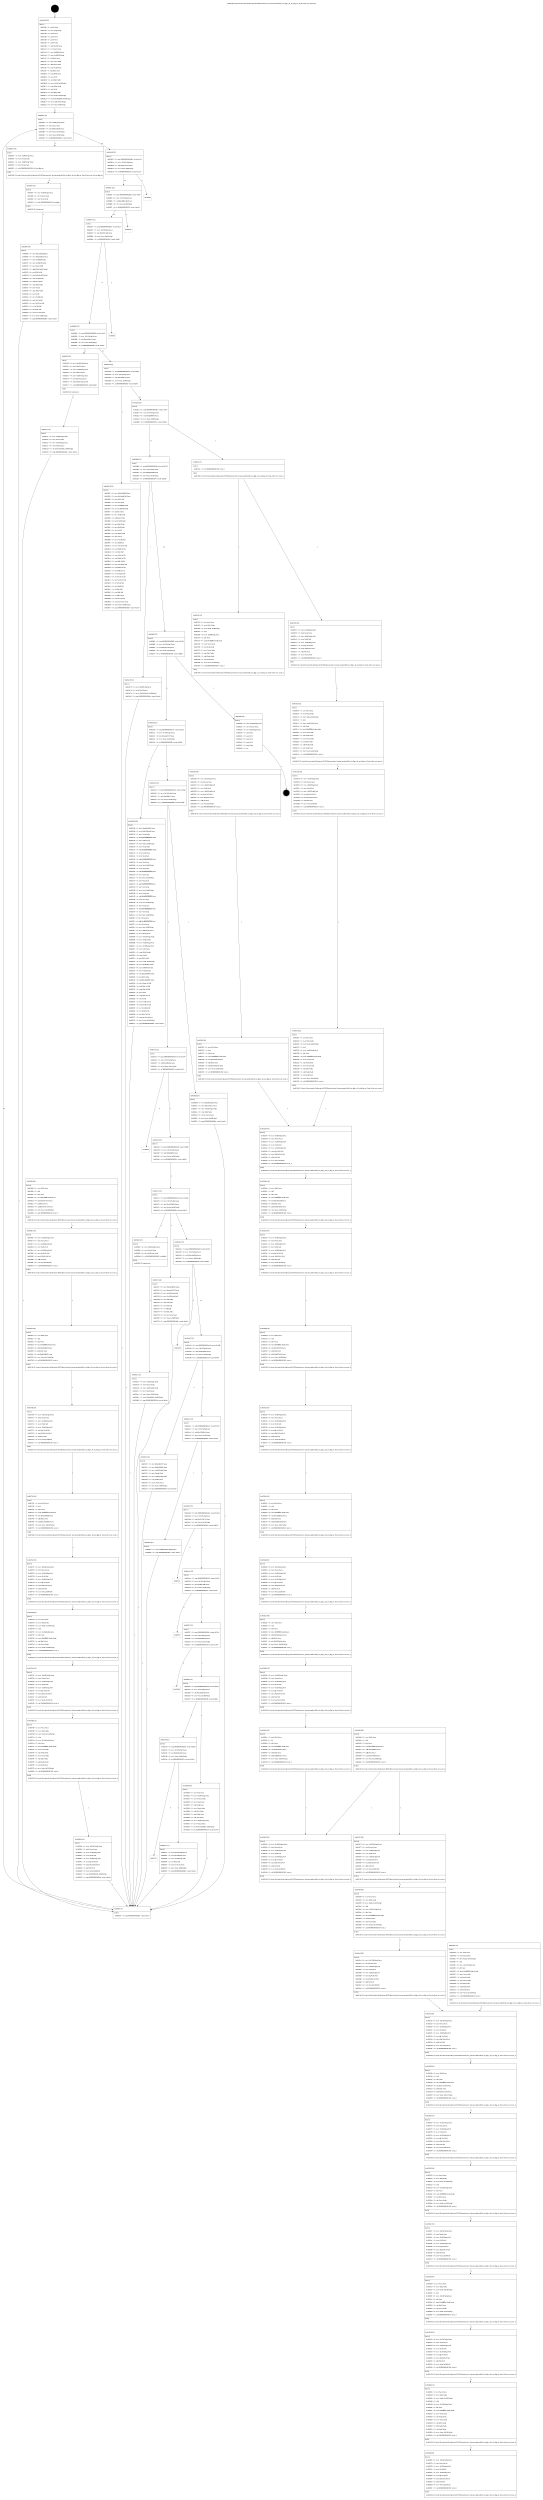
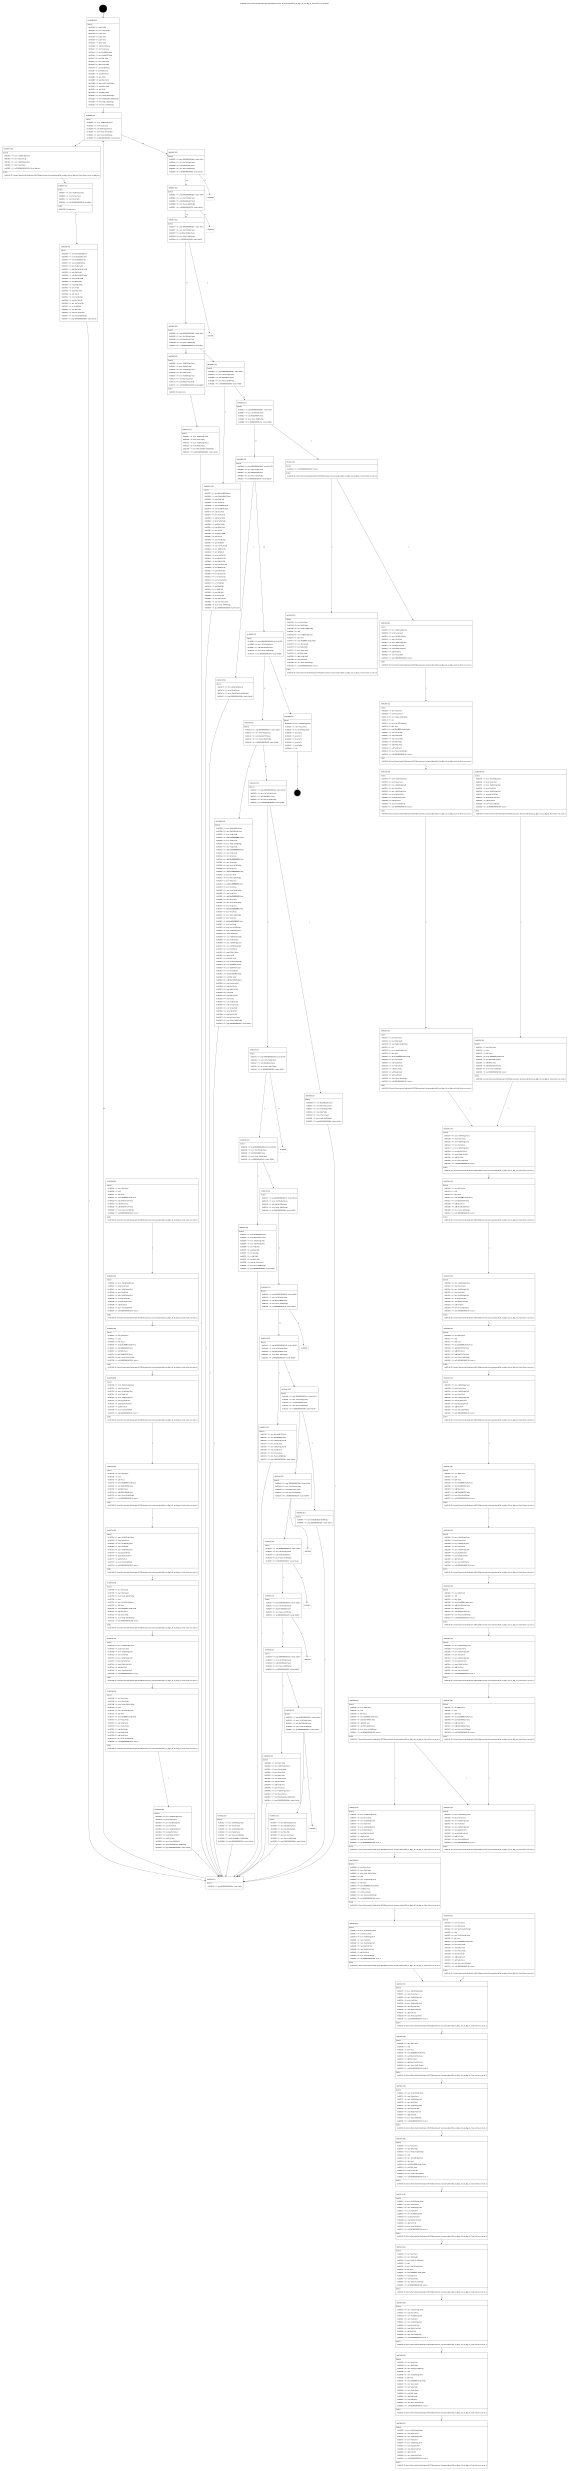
edge "0x402e71 [25]" -> "0x402f5c [44]": now "0x402e58 [25]" -> "0x402f5c [44]"
node "0x4030b2 [16]": removed
